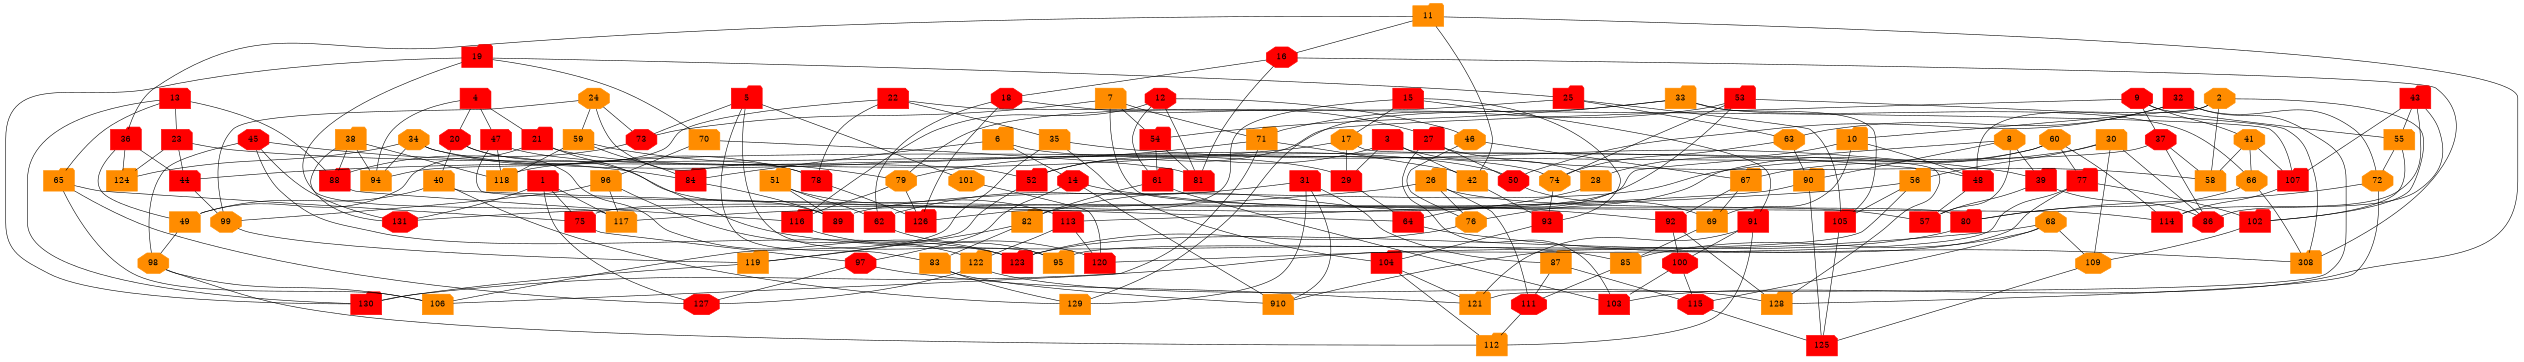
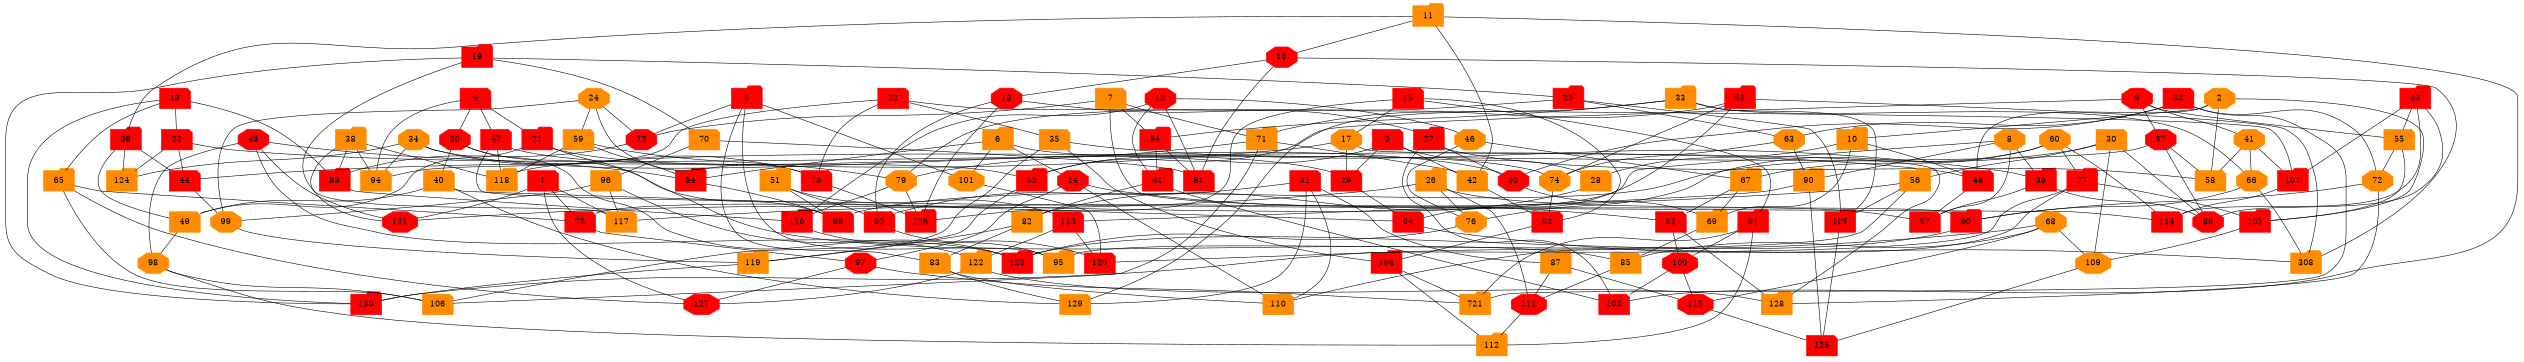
edge "6" -- "101": added
node "910": label "910" -> "110"
node "121": label "121" -> "721"
